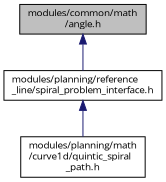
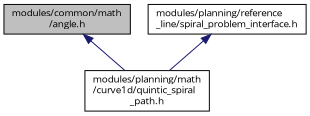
edge "modules/planning/reference _line/spiral_problem_interface.h" -> "modules/common/math /angle.h": now "modules/planning/math /curve1d/quintic_spiral _path.h" -> "modules/common/math /angle.h"
